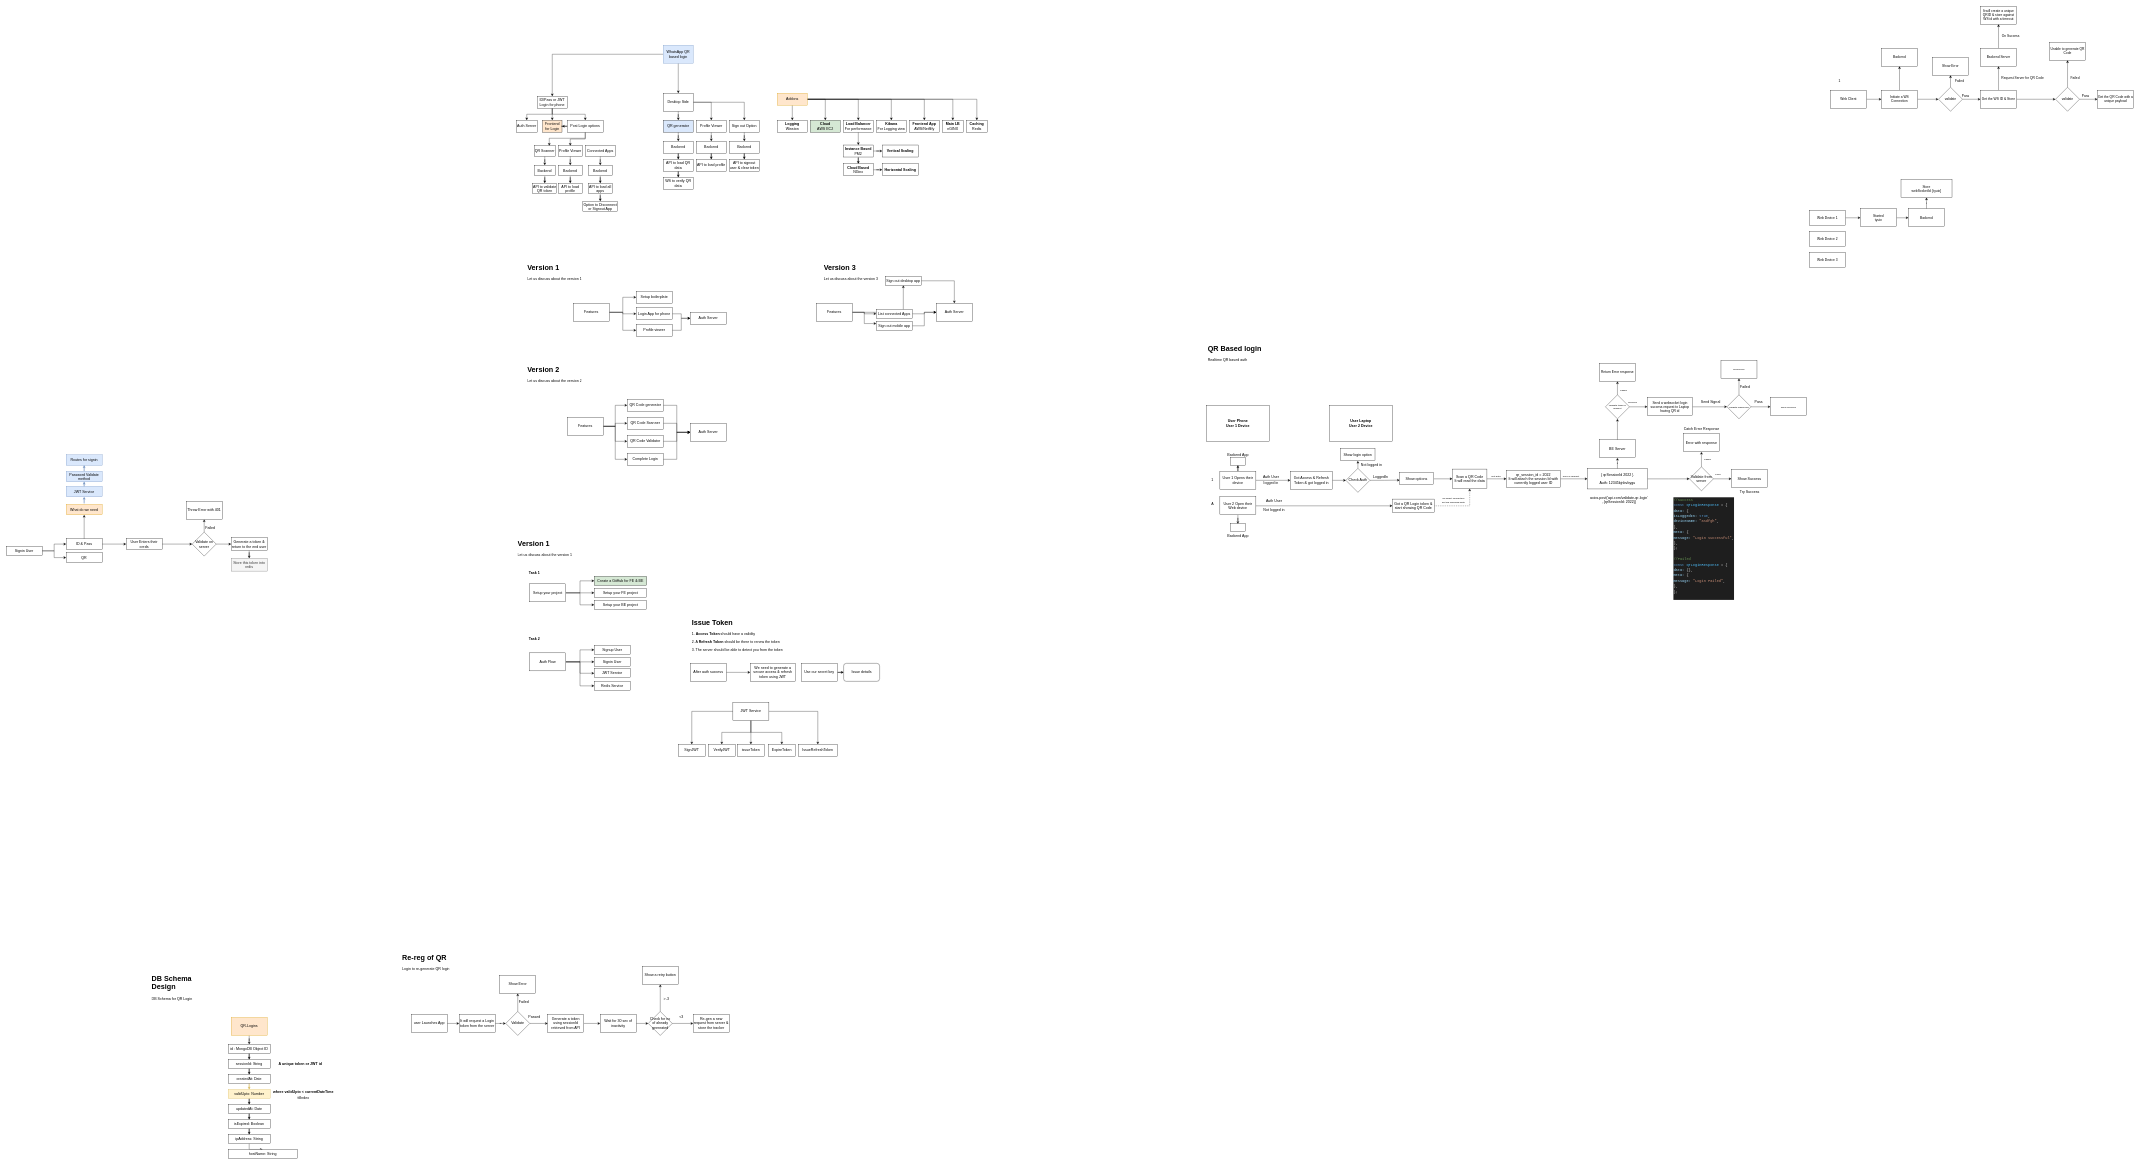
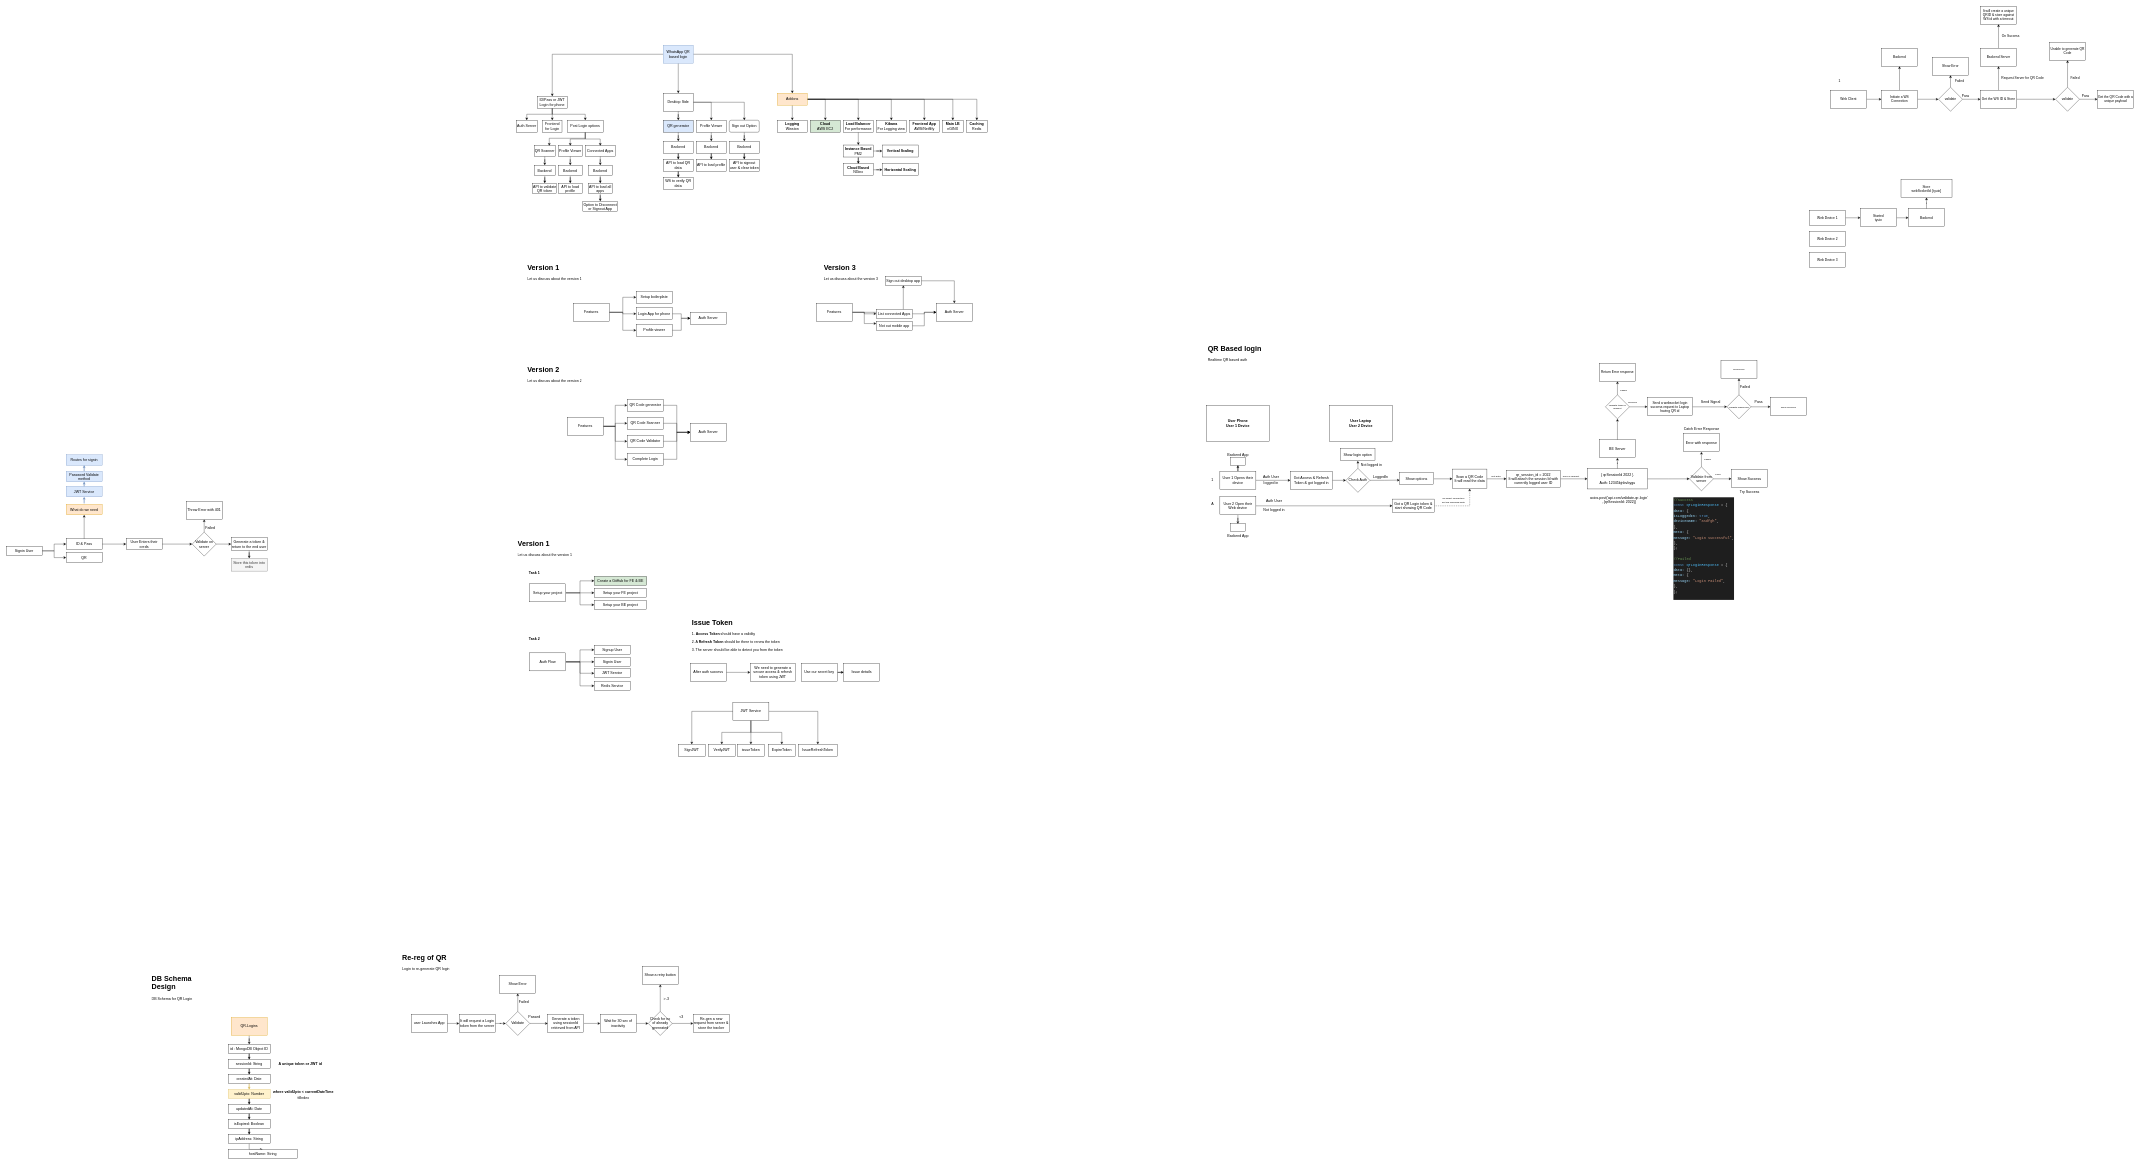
edge "WhatsApp QR based login" -> "Addons": added
node "Frontend for Login": fillcolor #ffe6cc -> #ffffff
edge "Post Login options" -> "Frontend for Login": now "Post Login options" -> "Connected Apps"
node "Sign out Option": shape rectangle -> rounded rectangle
node "Sign out mobile app": label "Sign out mobile app" -> "Not out mobile app"
node "Issue details": shape rounded rectangle -> rectangle
